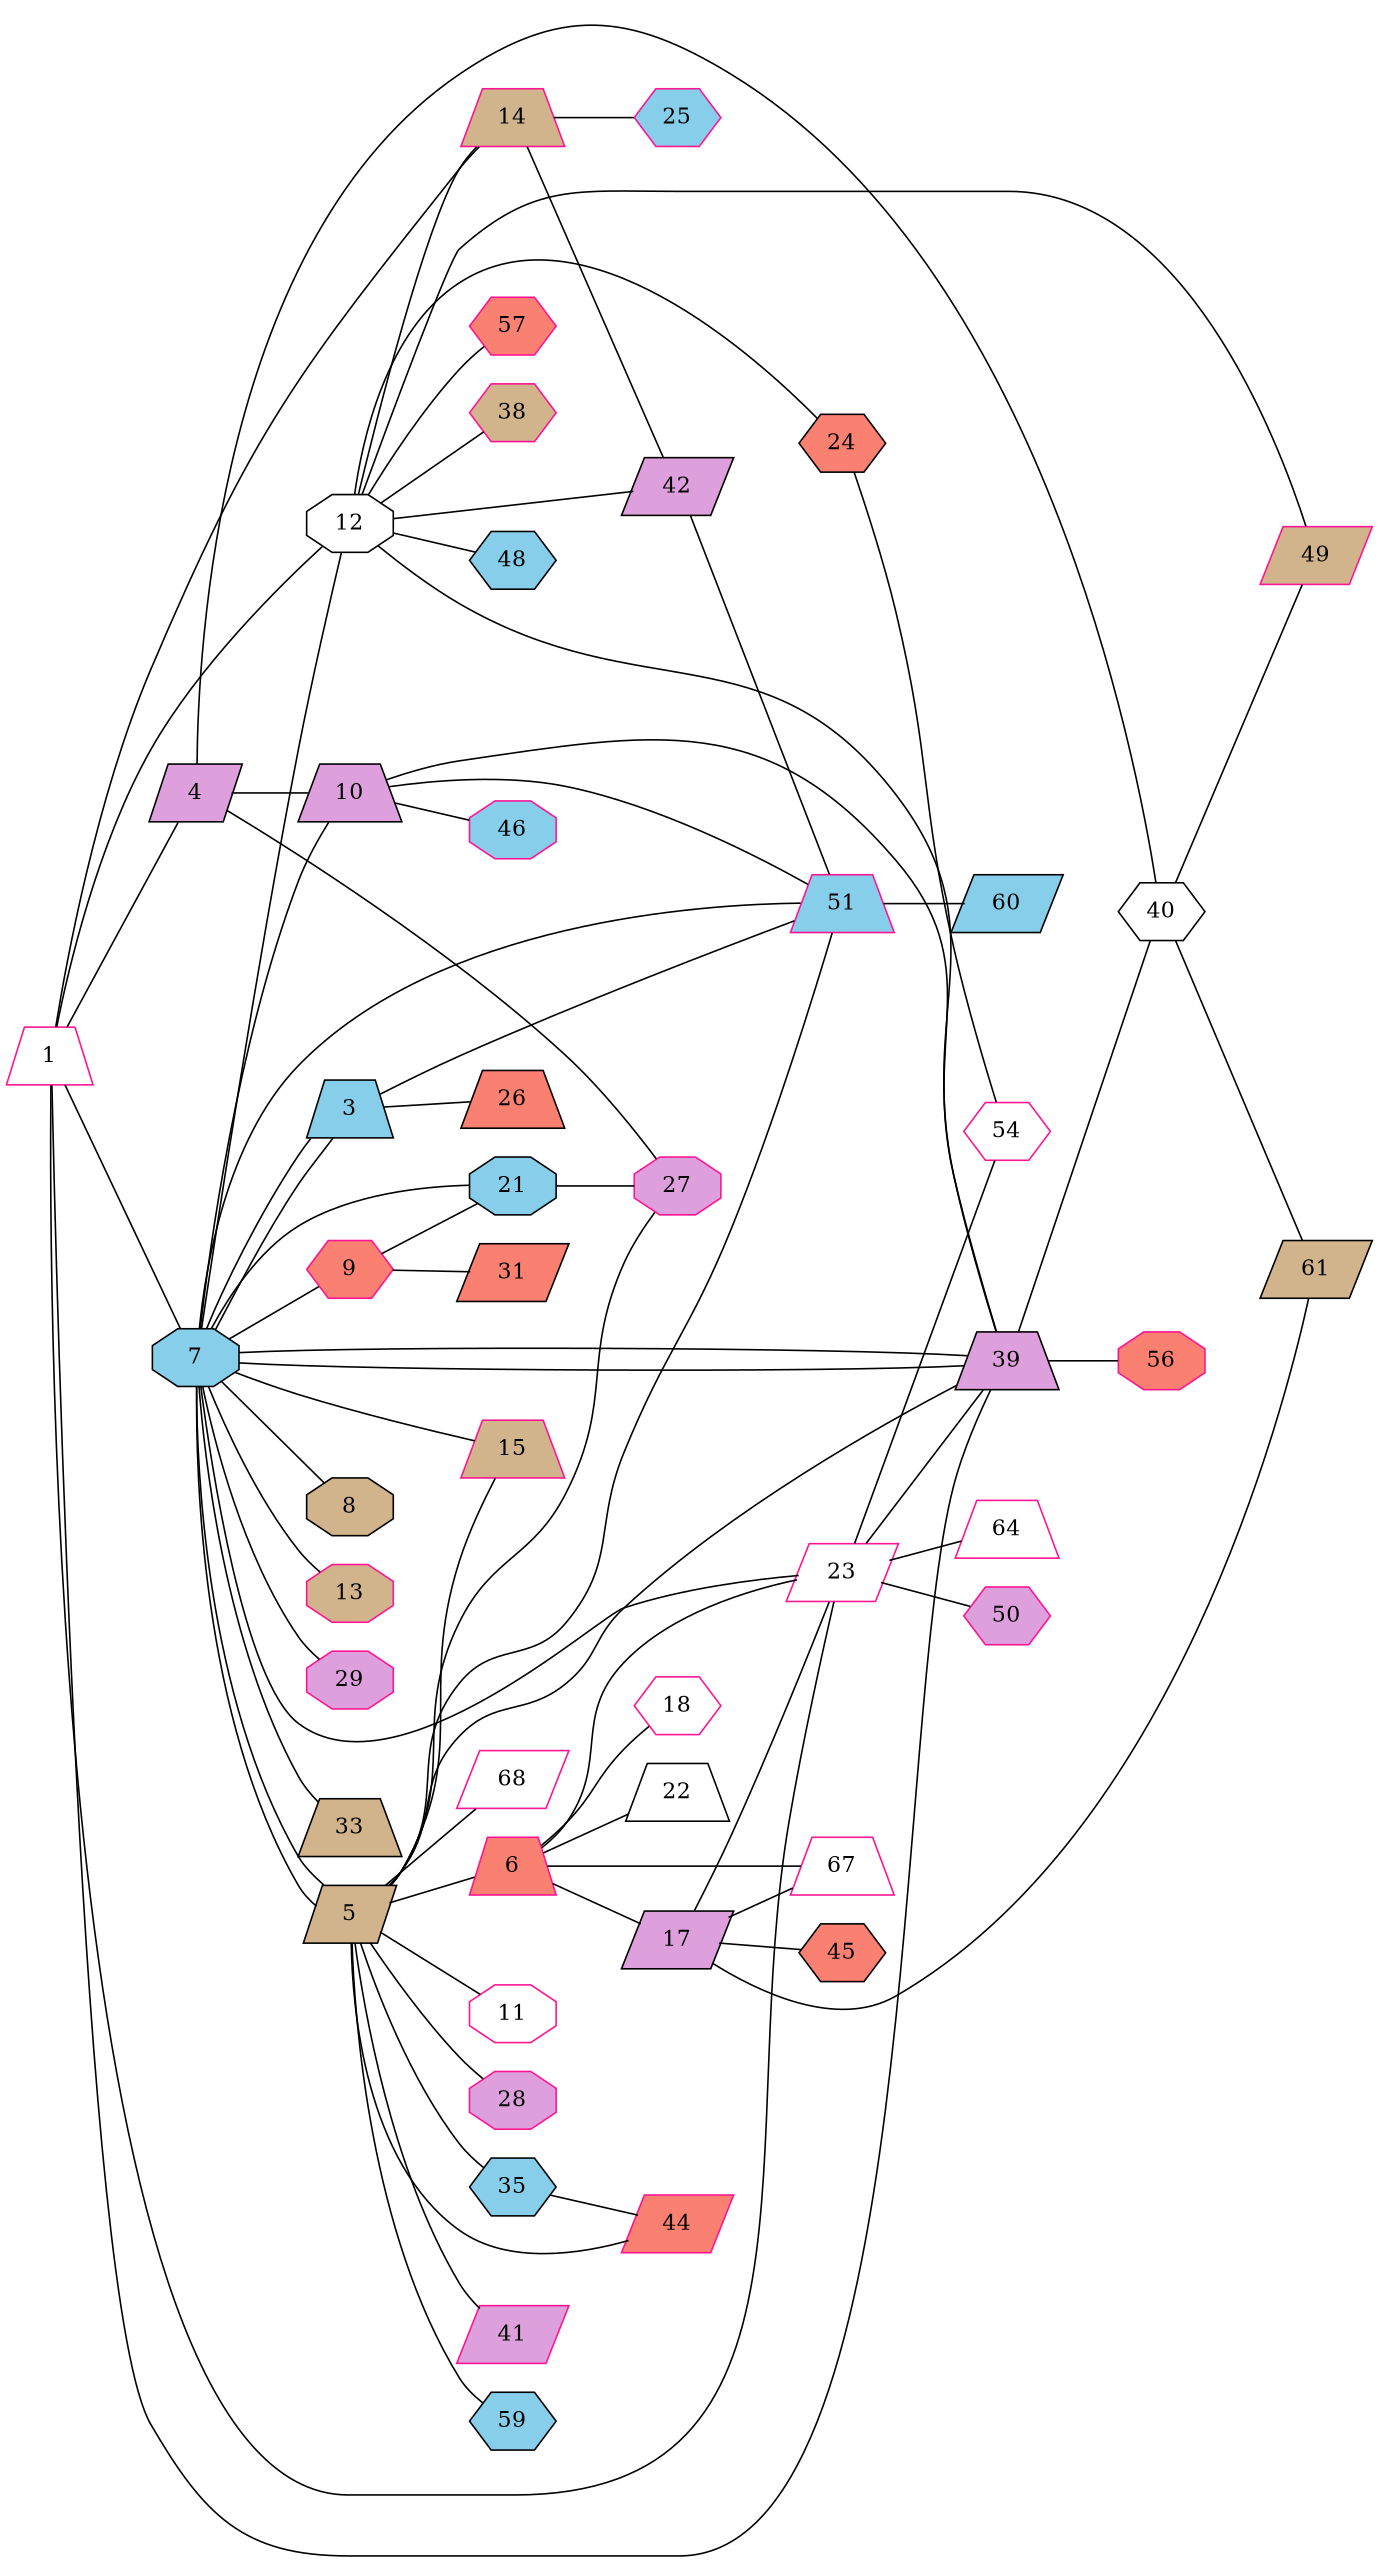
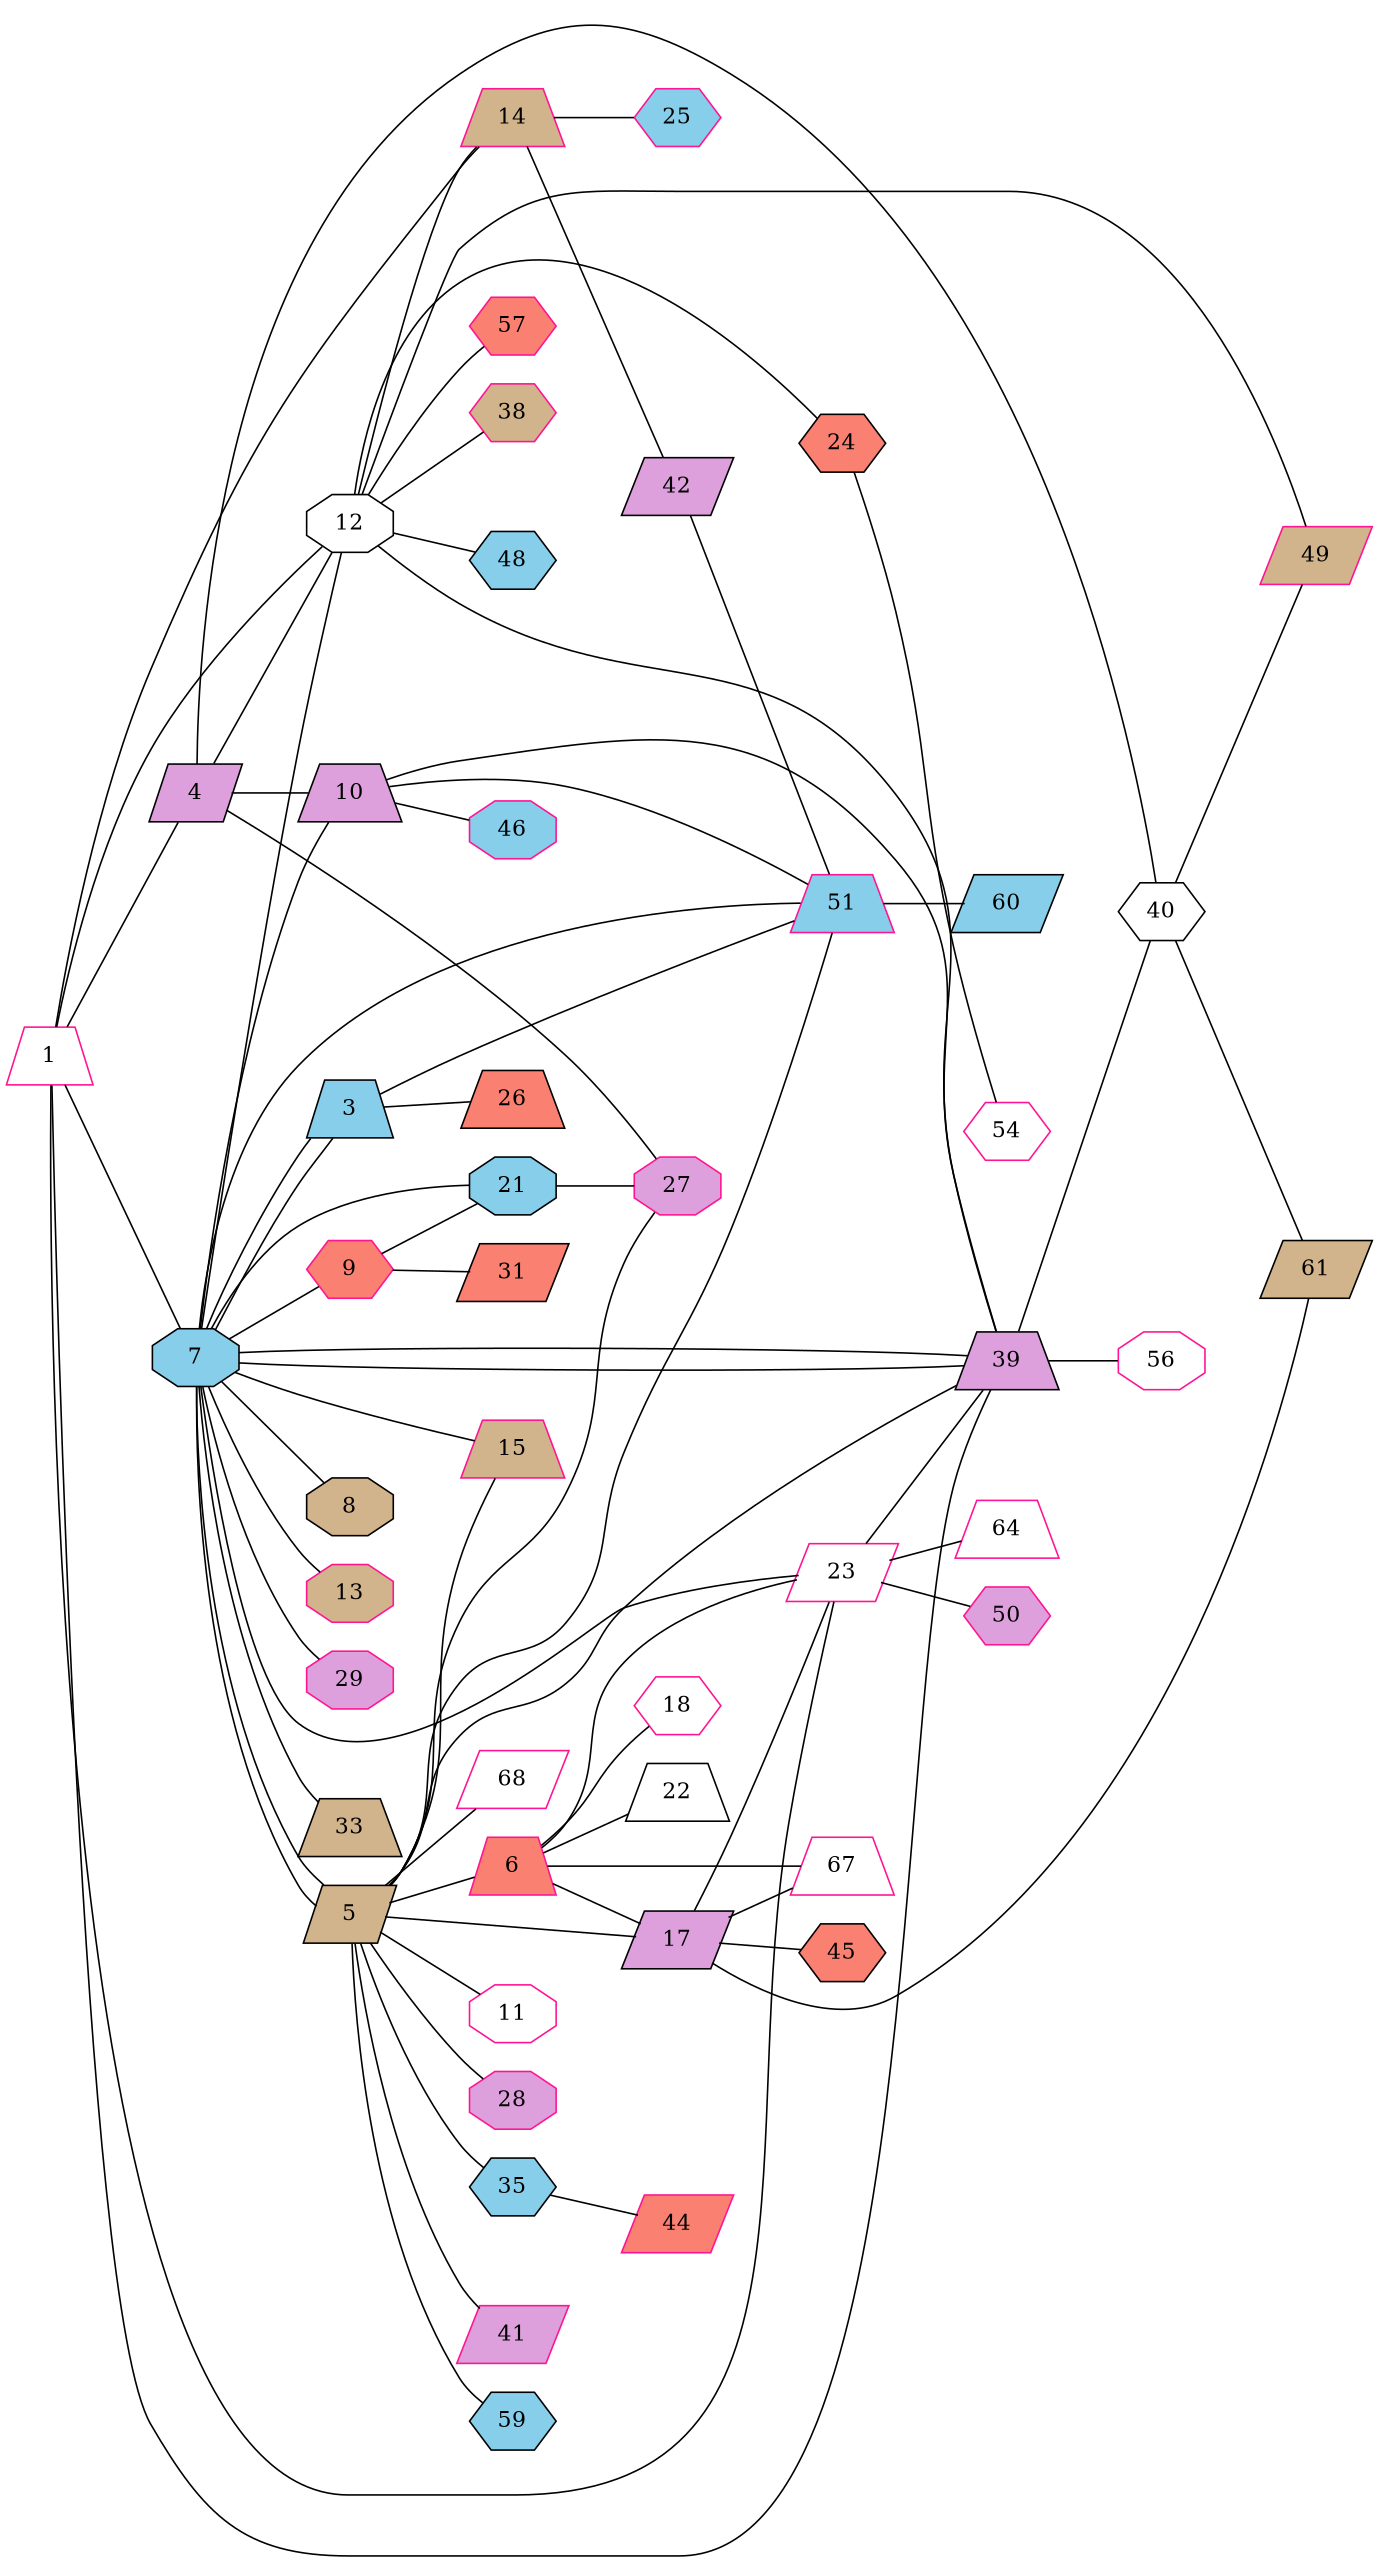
edge "42" -- "12": now "4" -- "12"
edge "54" -- "23": removed
node "56": fillcolor salmon -> white
edge "5" -- "44": now "5" -- "17"
